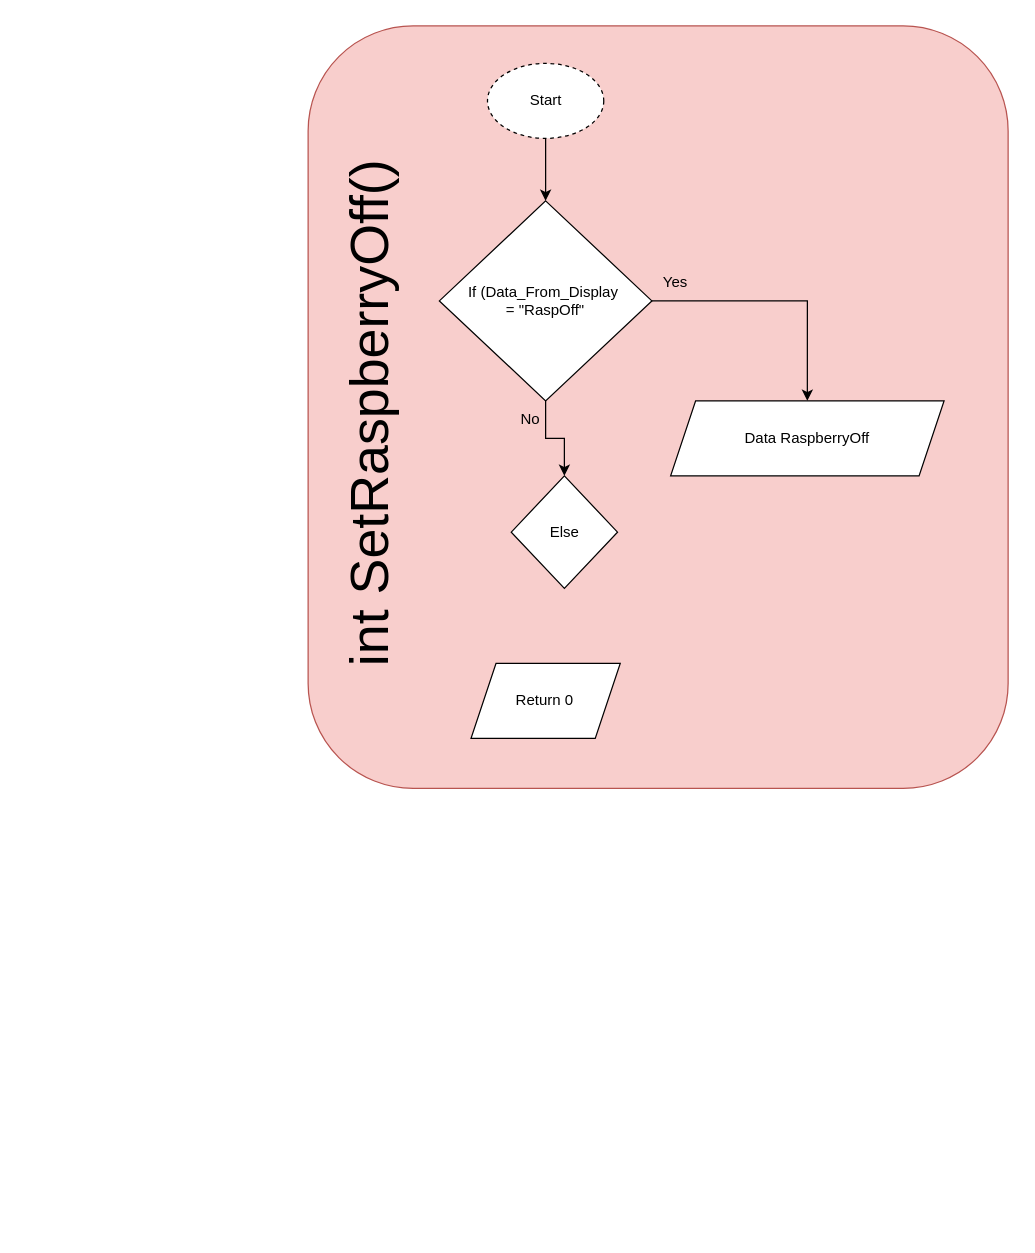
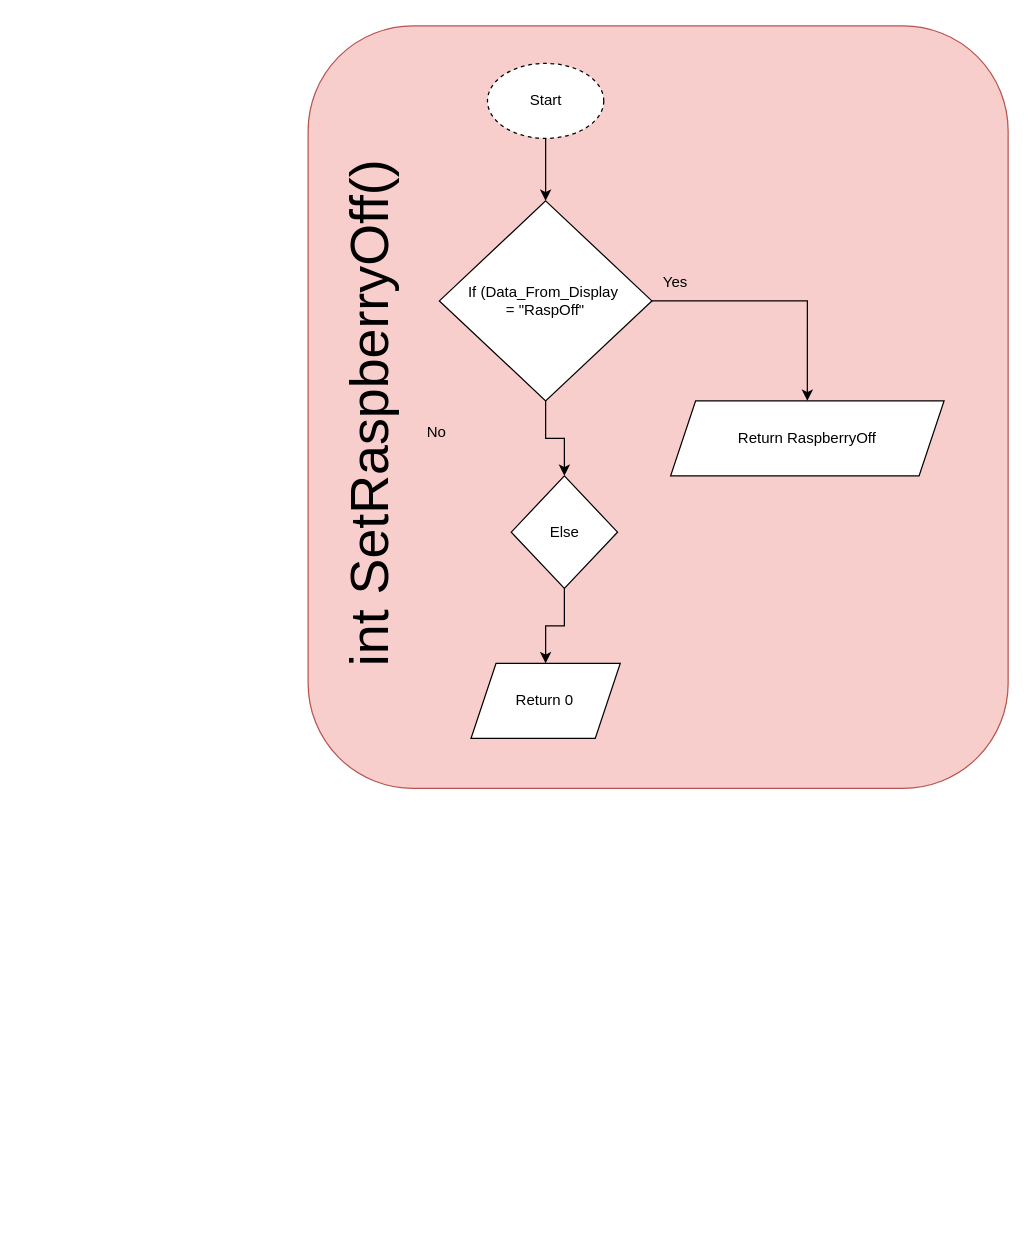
node "No": moved (530, 419) -> (436, 432)
node "Data RaspberryOff": label "Data RaspberryOff" -> "Return RaspberryOff"
edge "Else" -> "Return 0": added
